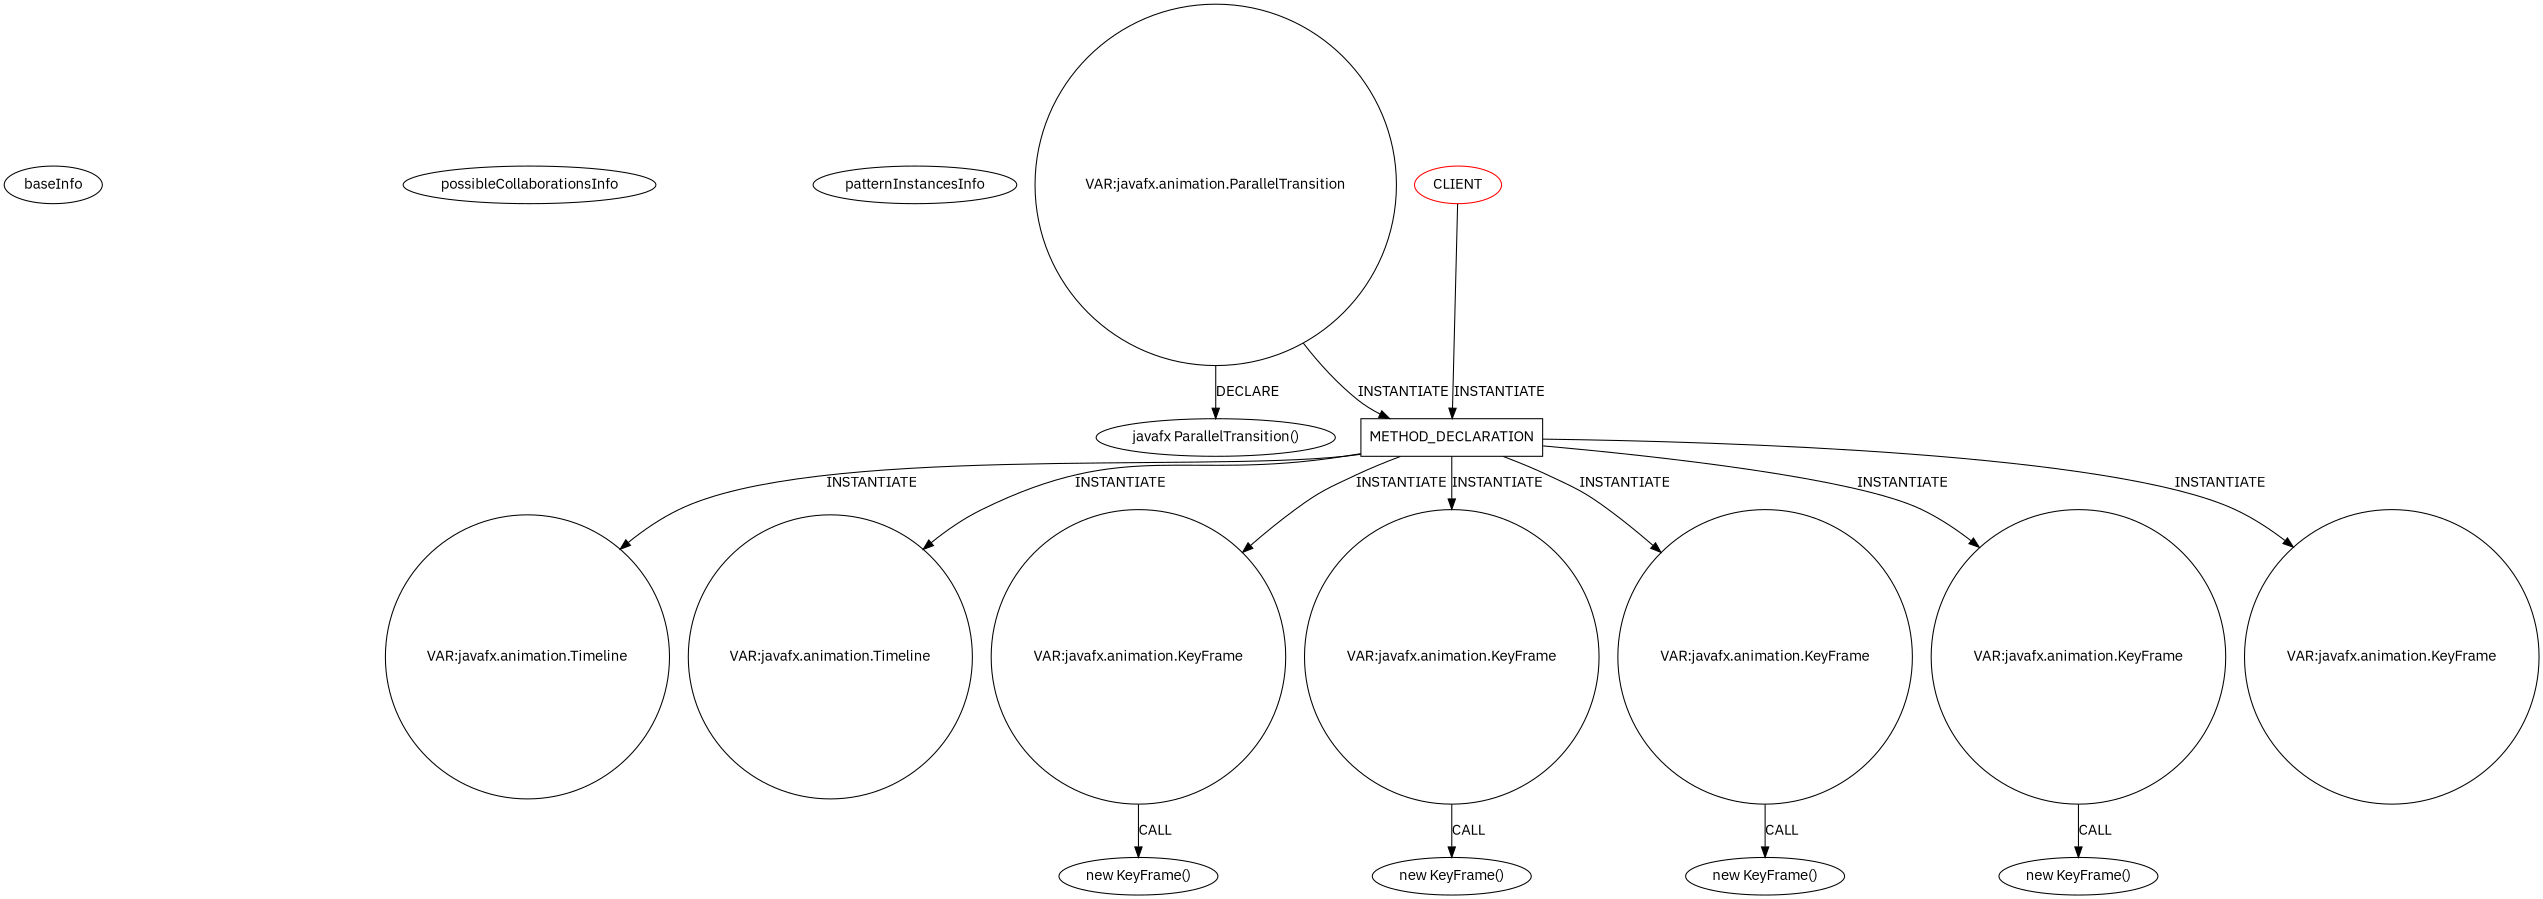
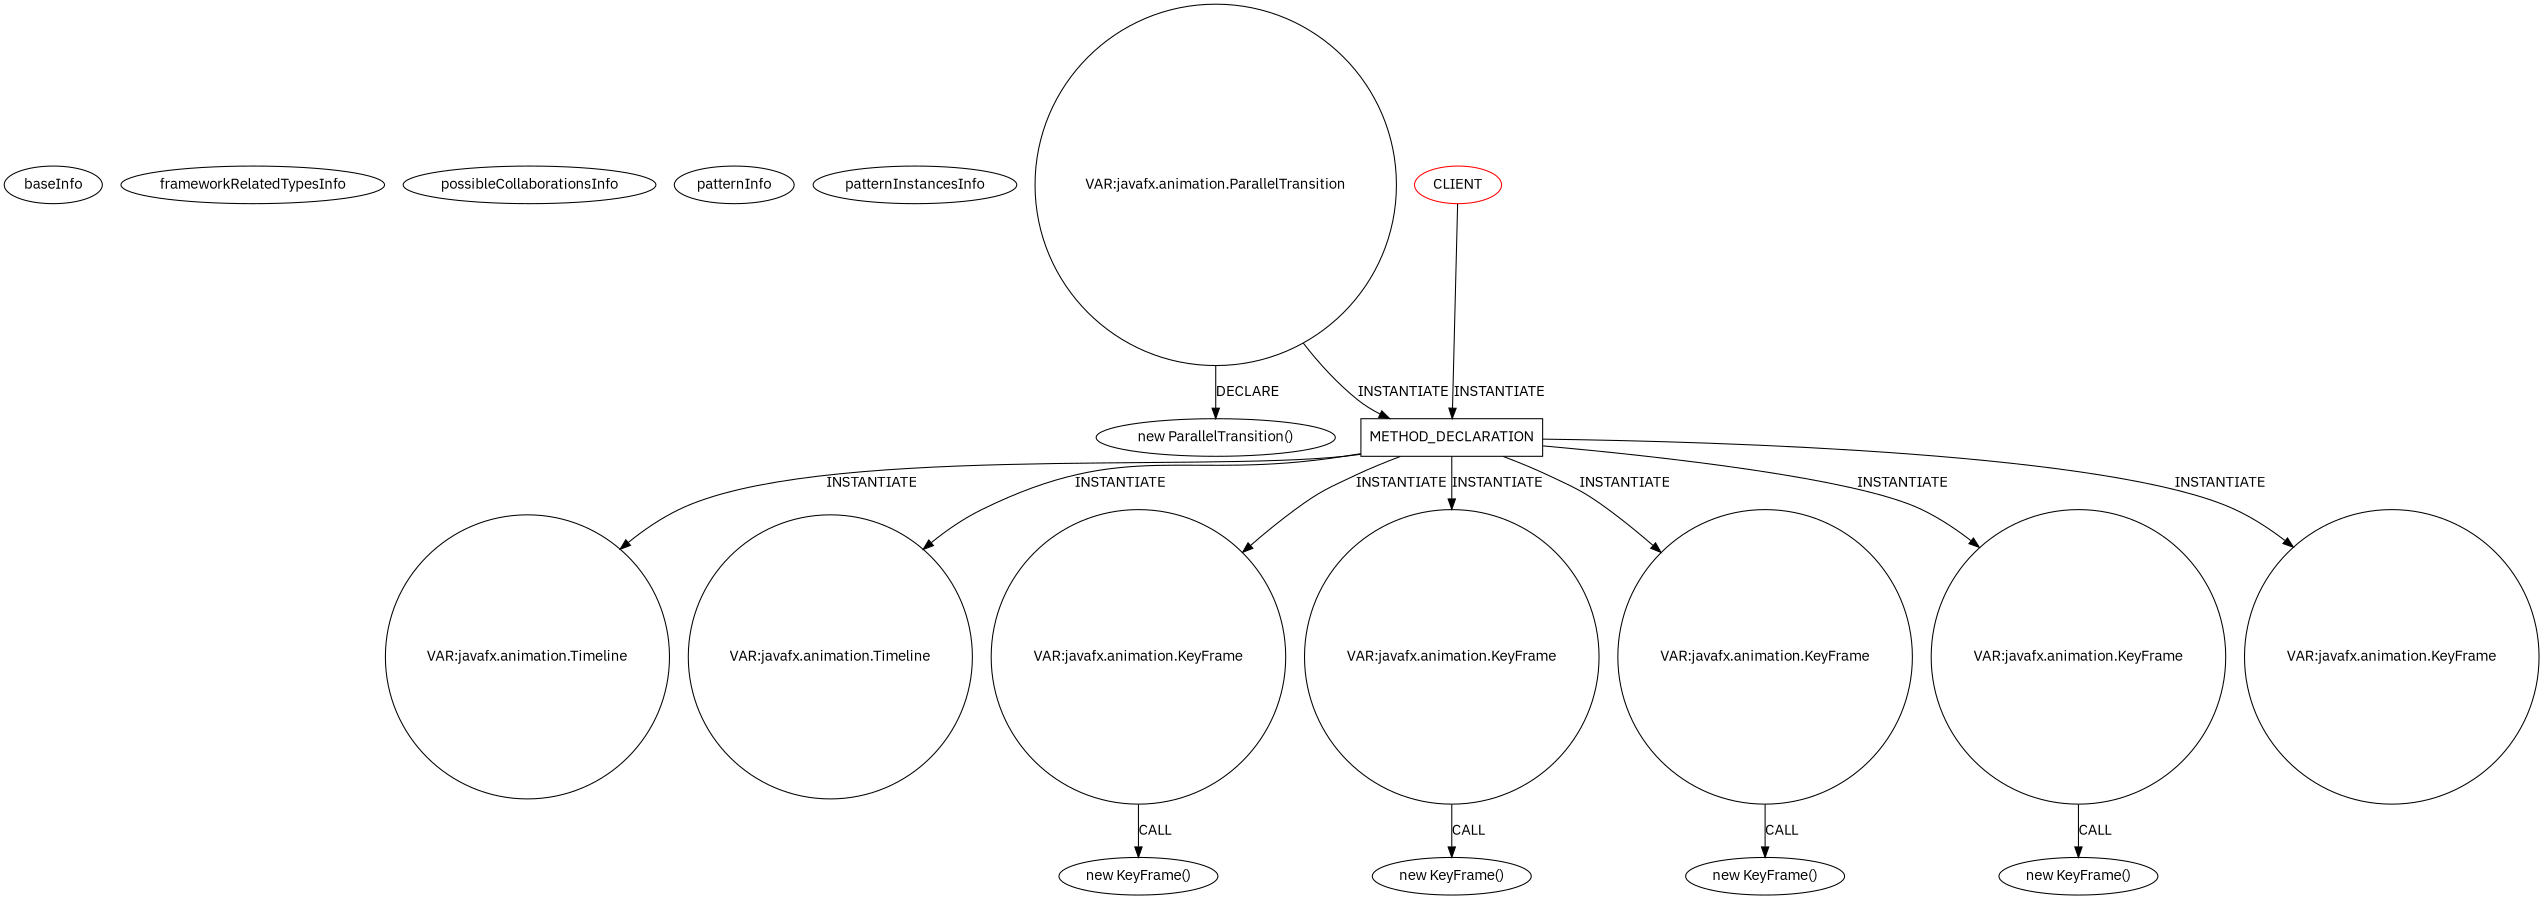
node "frameworkRelatedTypesInfo": added
node "patternInfo": added
node "javafx ParallelTransition()": label "javafx ParallelTransition()" -> "new ParallelTransition()"
